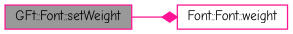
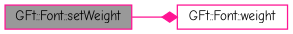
node "Font::Font::weight": label "Font::Font::weight" -> "GFt::Font::weight"
